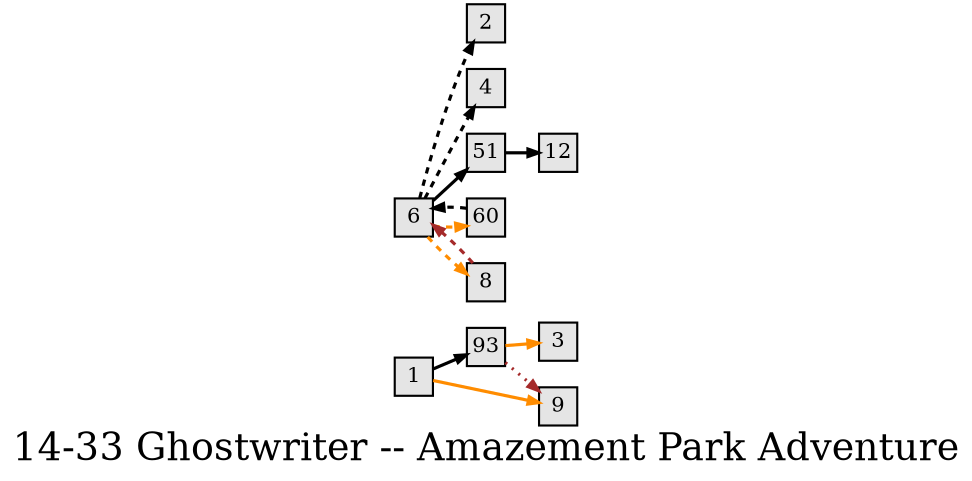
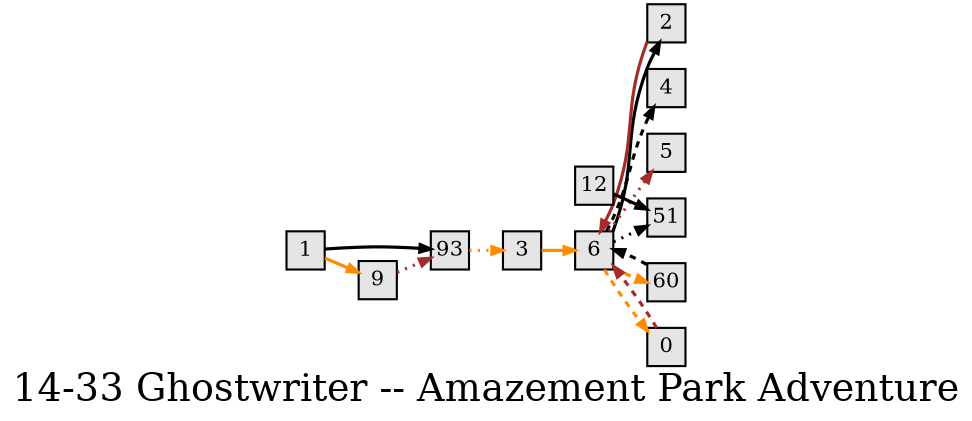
edge "6" -> "2": style dashed -> bold
edge "2" -> "6": added
edge "51" -> "12": reversed
node "5": added
edge "6" -> "51": style bold -> dotted
edge "3" -> "6": added
node "8": label "8" -> "0"
edge "93" -> "3": style bold -> dotted
edge "93" -> "9": reversed
